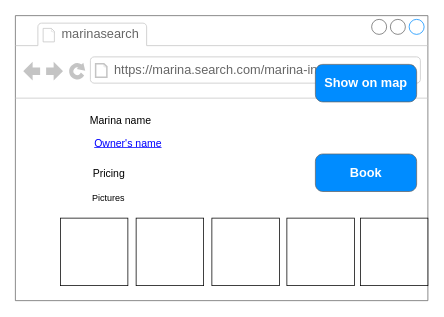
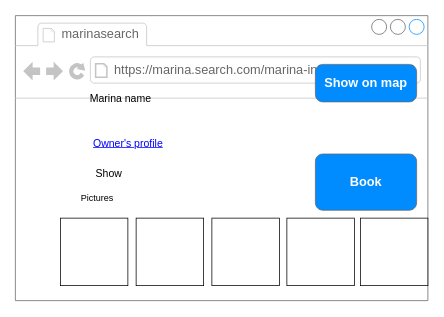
node "Marina name": moved (121, 120) -> (121, 98)
node "Owner's name": label "Owner's name" -> "Owner's profile"
node "Pricing": label "Pricing" -> "Show"
node "Book": size 101x38 -> 101x56
node "Pictures": moved (109, 198) -> (98, 198)
